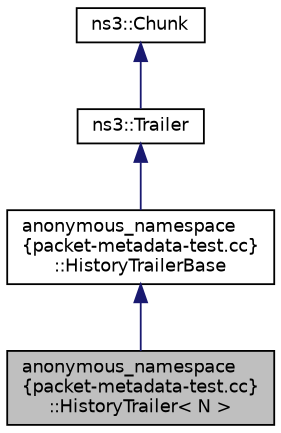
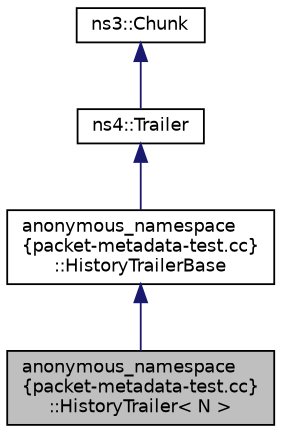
node "ns3::Trailer": label "ns3::Trailer" -> "ns4::Trailer"
